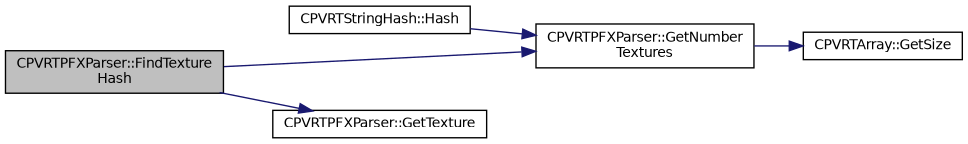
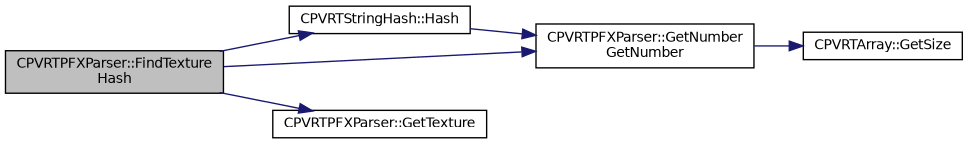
edge "CPVRTPFXParser::FindTexture Hash" -> "CPVRTStringHash::Hash": added
node "CPVRTPFXParser::GetNumber Textures": label "CPVRTPFXParser::GetNumber Textures" -> "CPVRTPFXParser::GetNumber GetNumber"
